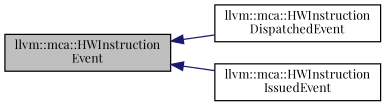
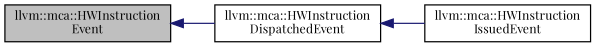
edge "llvm::mca::HWInstruction IssuedEvent" -> "llvm::mca::HWInstruction Event": now "llvm::mca::HWInstruction IssuedEvent" -> "llvm::mca::HWInstruction DispatchedEvent"
